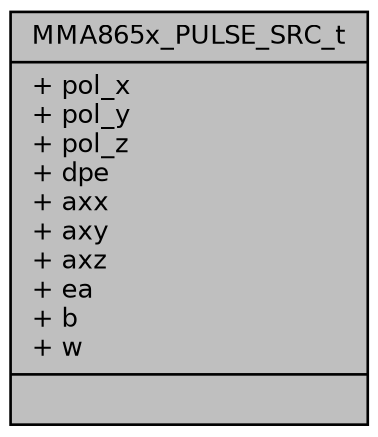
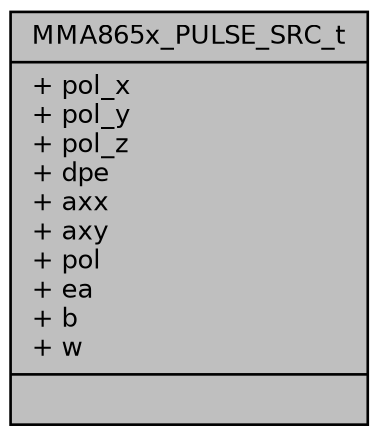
node "MMA865x_PULSE_SRC_t": text "+ axz" -> "+ pol"
